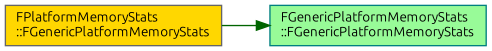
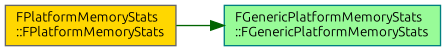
node "FPlatformMemoryStats ::FGenericPlatformMemoryStats": label "FPlatformMemoryStats ::FGenericPlatformMemoryStats" -> "FPlatformMemoryStats ::FPlatformMemoryStats"
